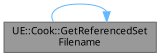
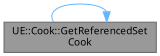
node "UE::Cook::GetReferencedSet Filename": label "UE::Cook::GetReferencedSet Filename" -> "UE::Cook::GetReferencedSet Cook"
